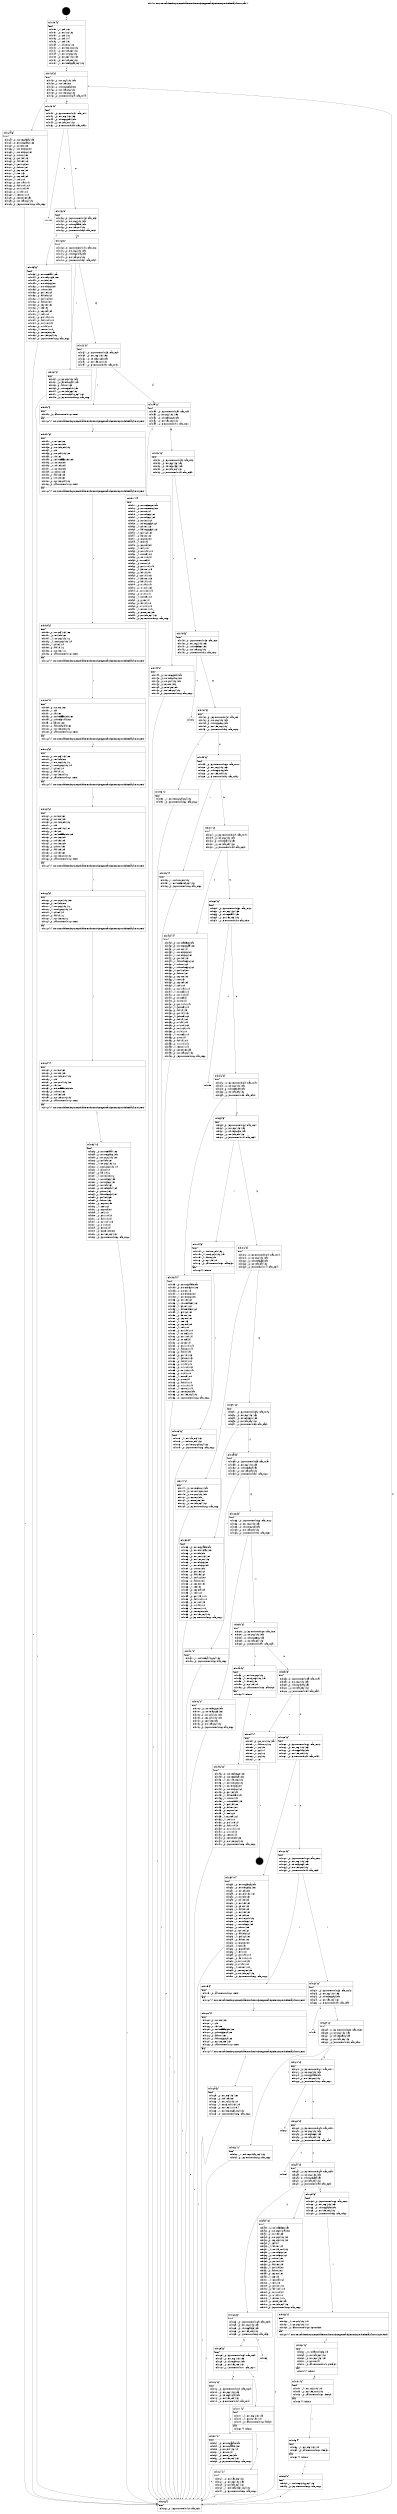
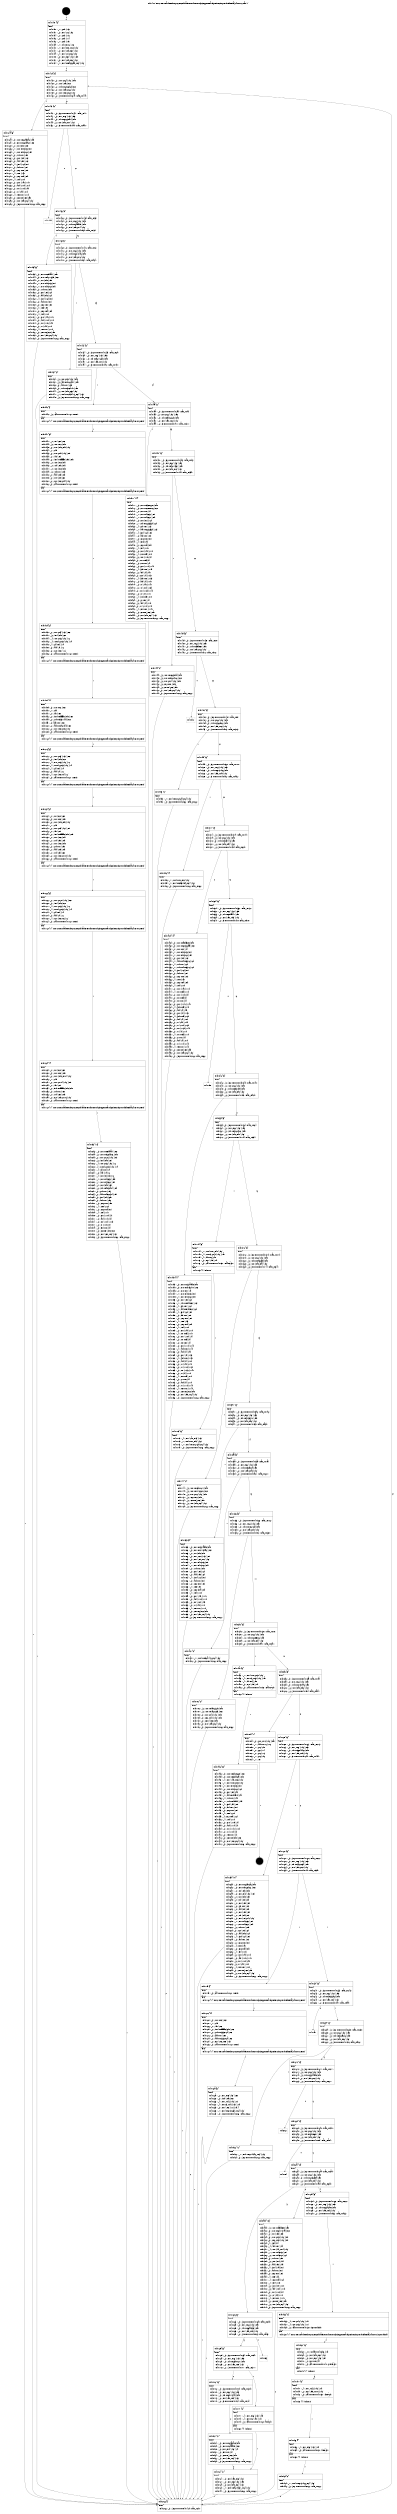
edge "0x401b24 [27]" -> "0x402068 [5]": now "0x401b24 [27]" -> "0x401784 [21]"
